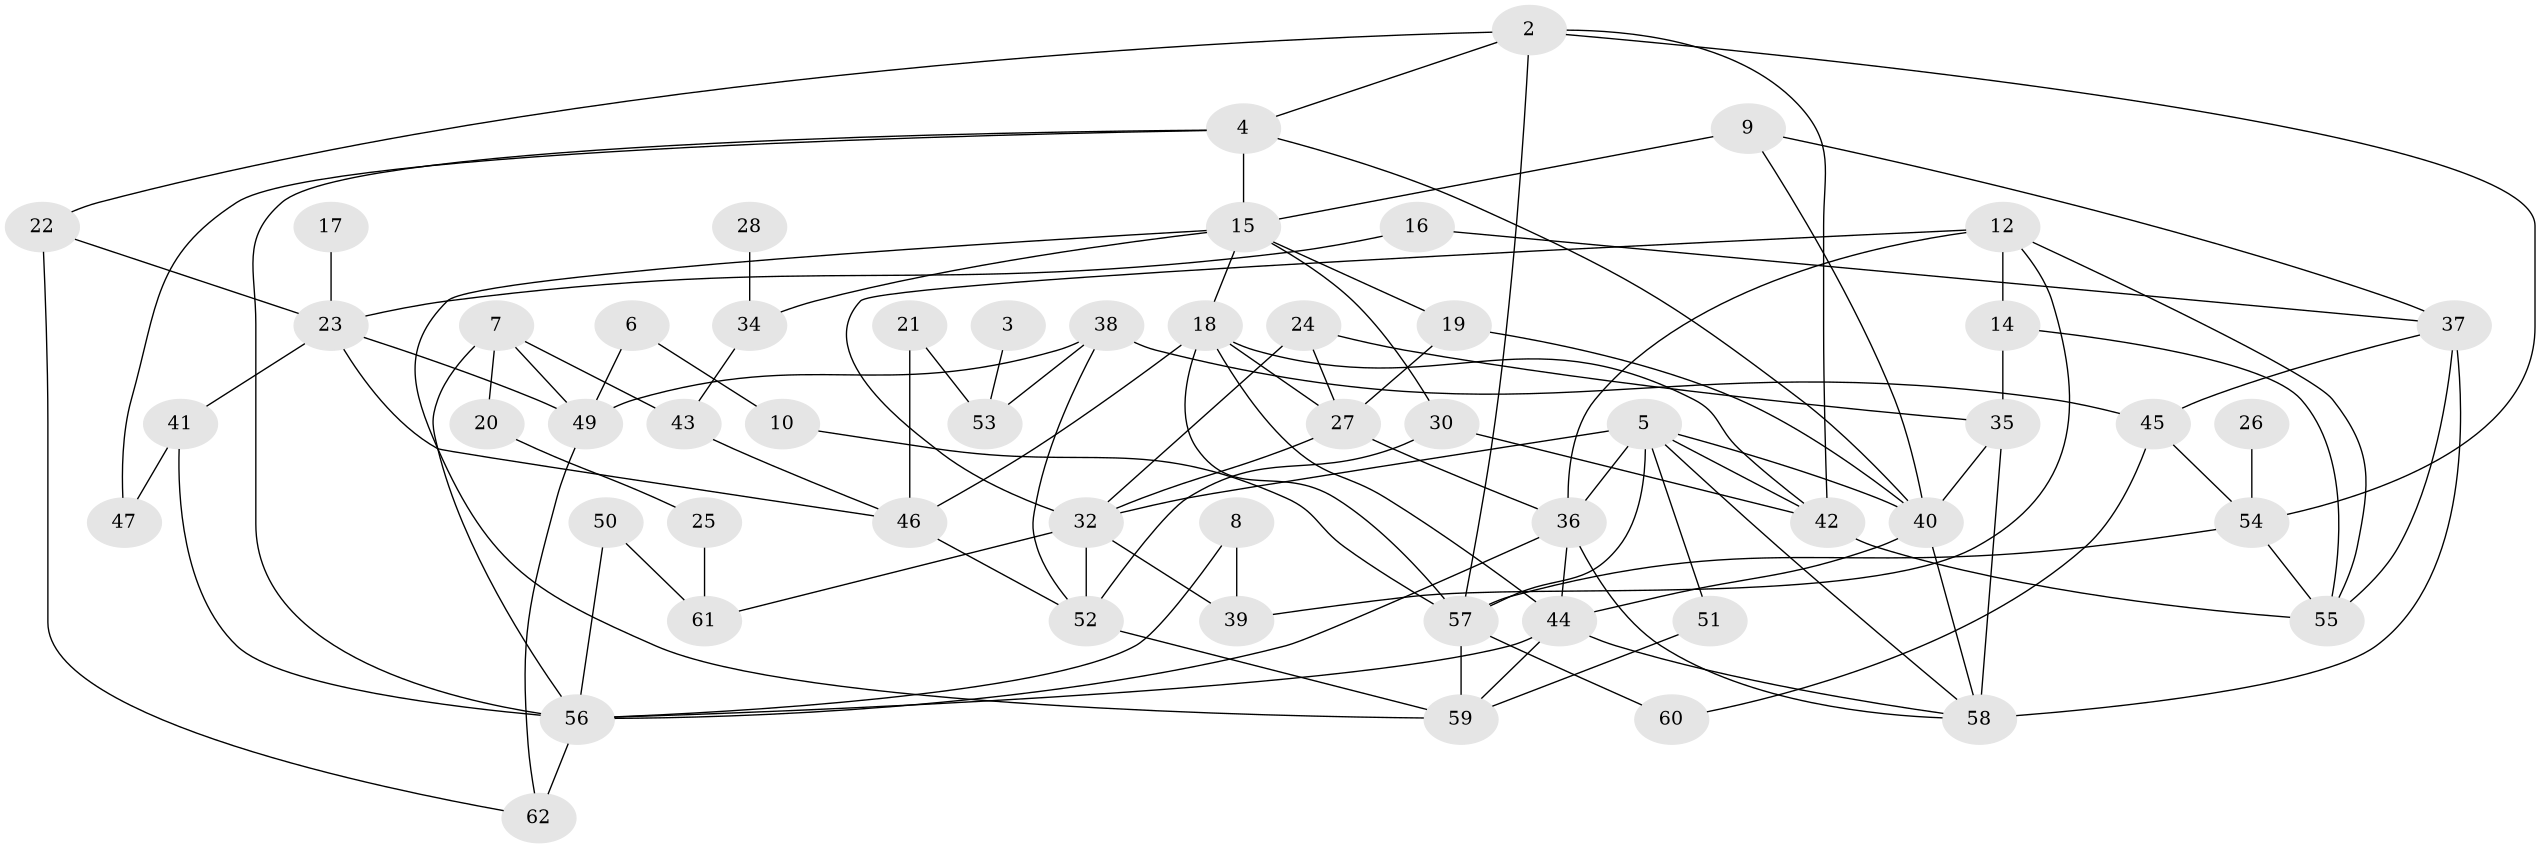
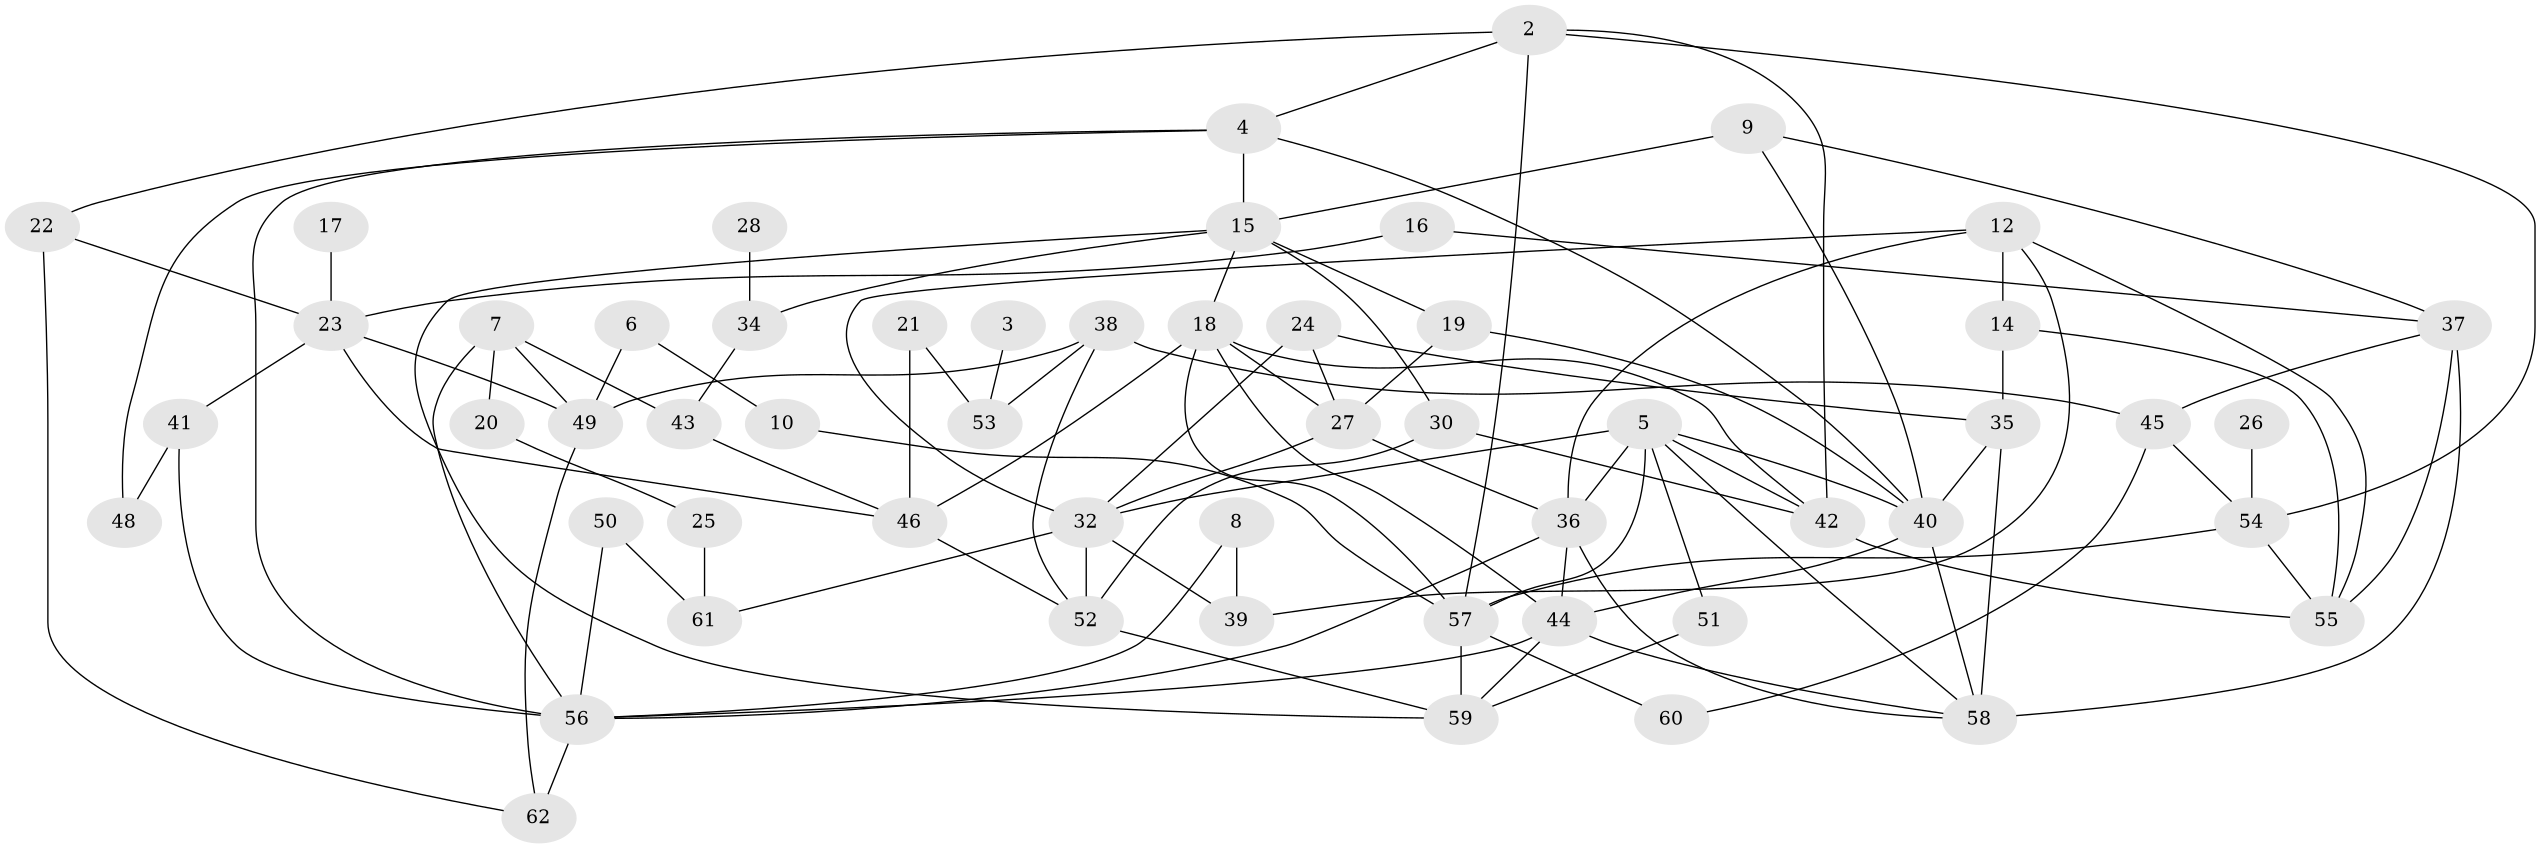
node "47": label "47" -> "48"
